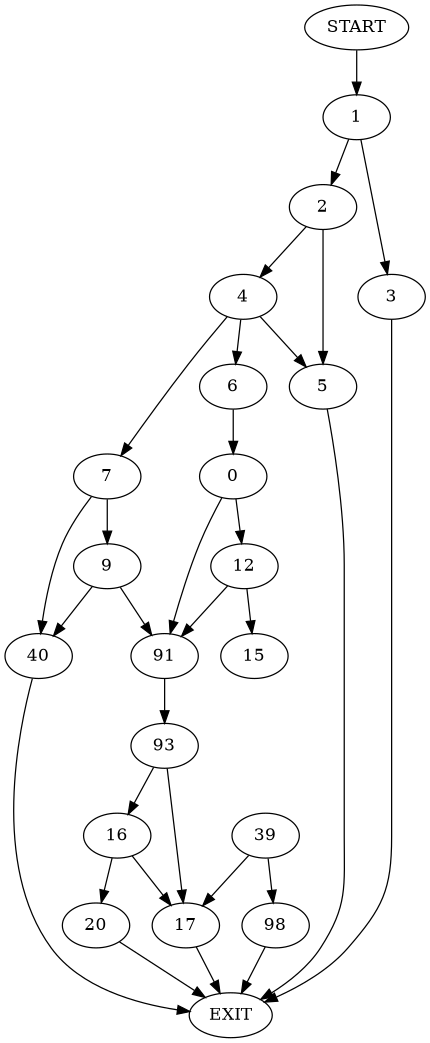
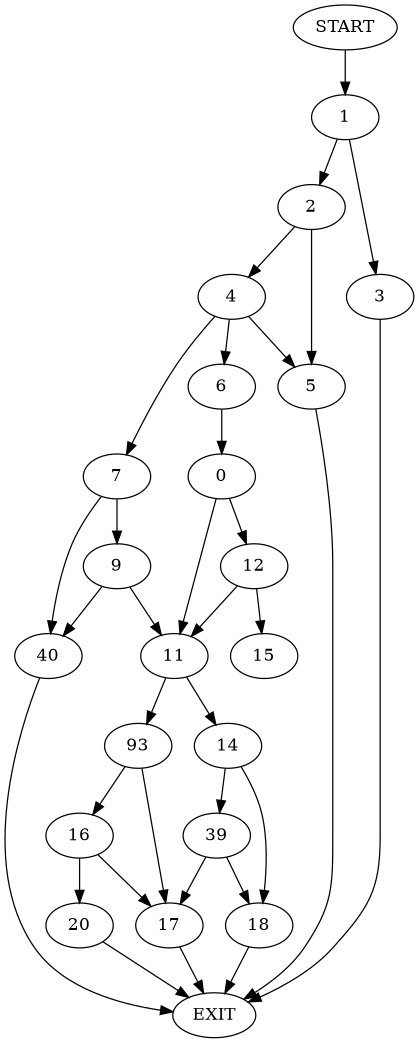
node "91": label "91" -> "11"
node "14": added
node "98": label "98" -> "18"
